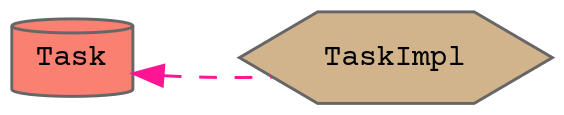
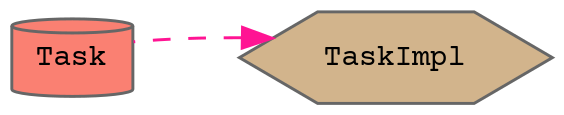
edge "TaskImpl" -> "Task": reversed
